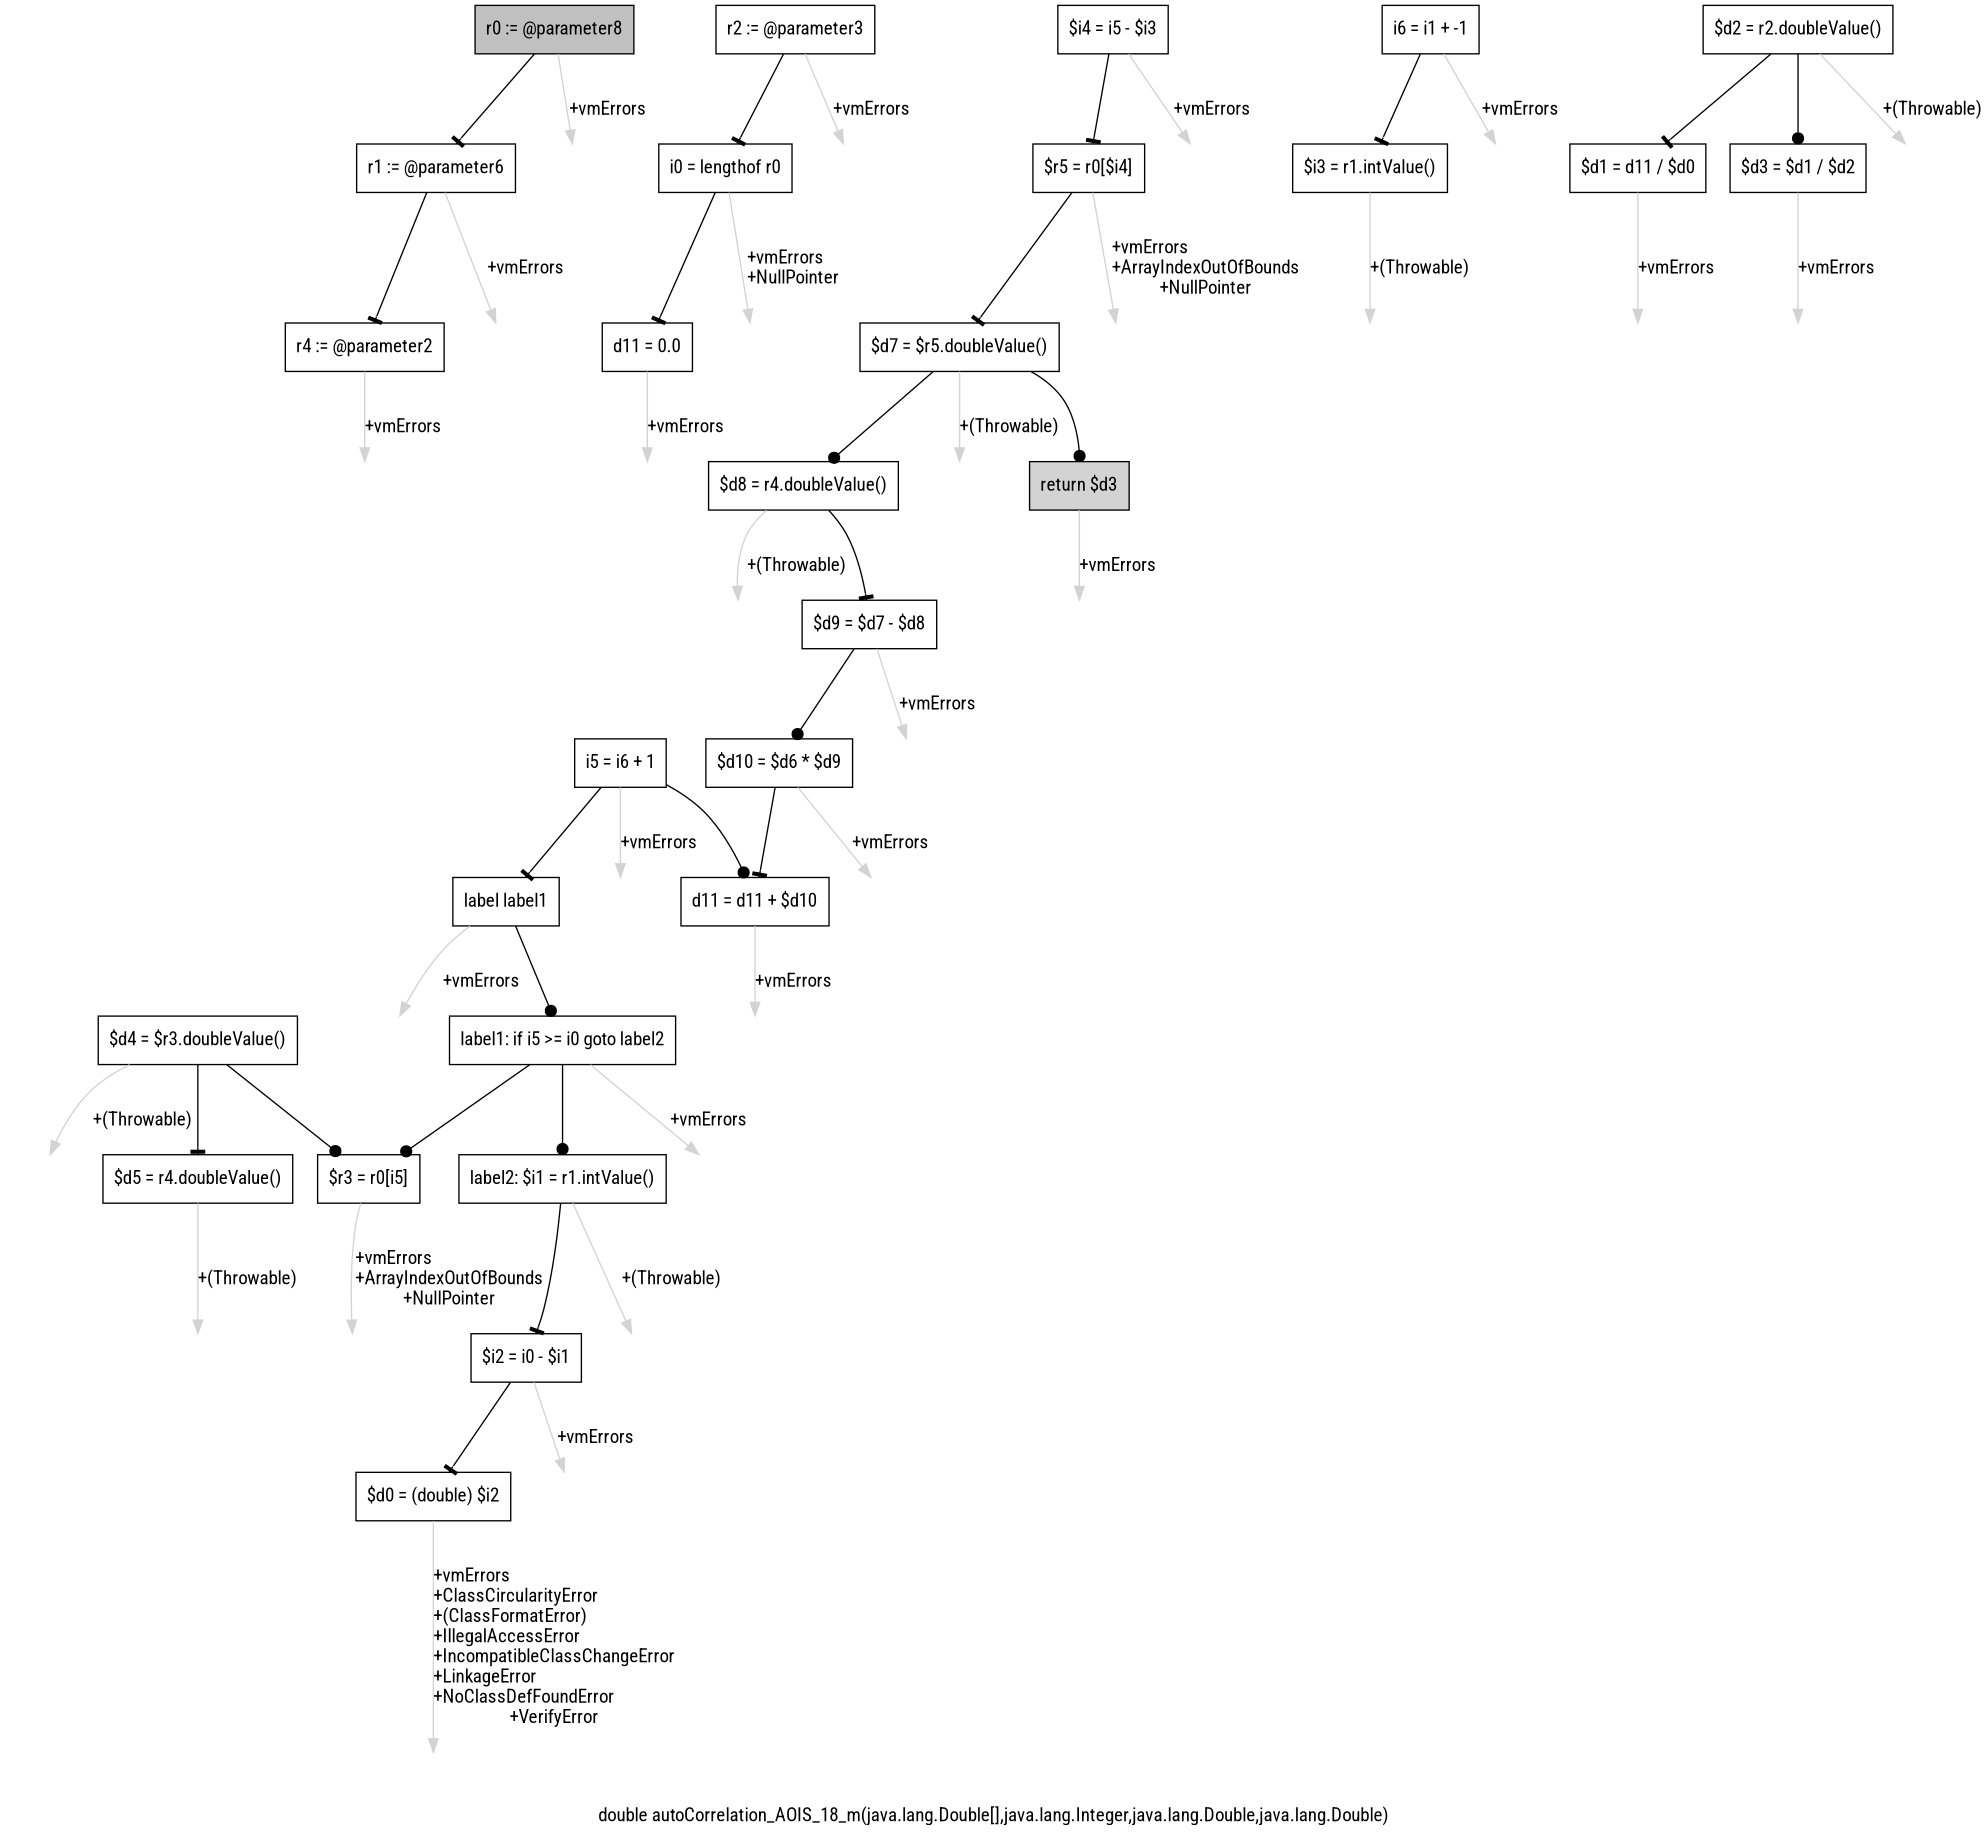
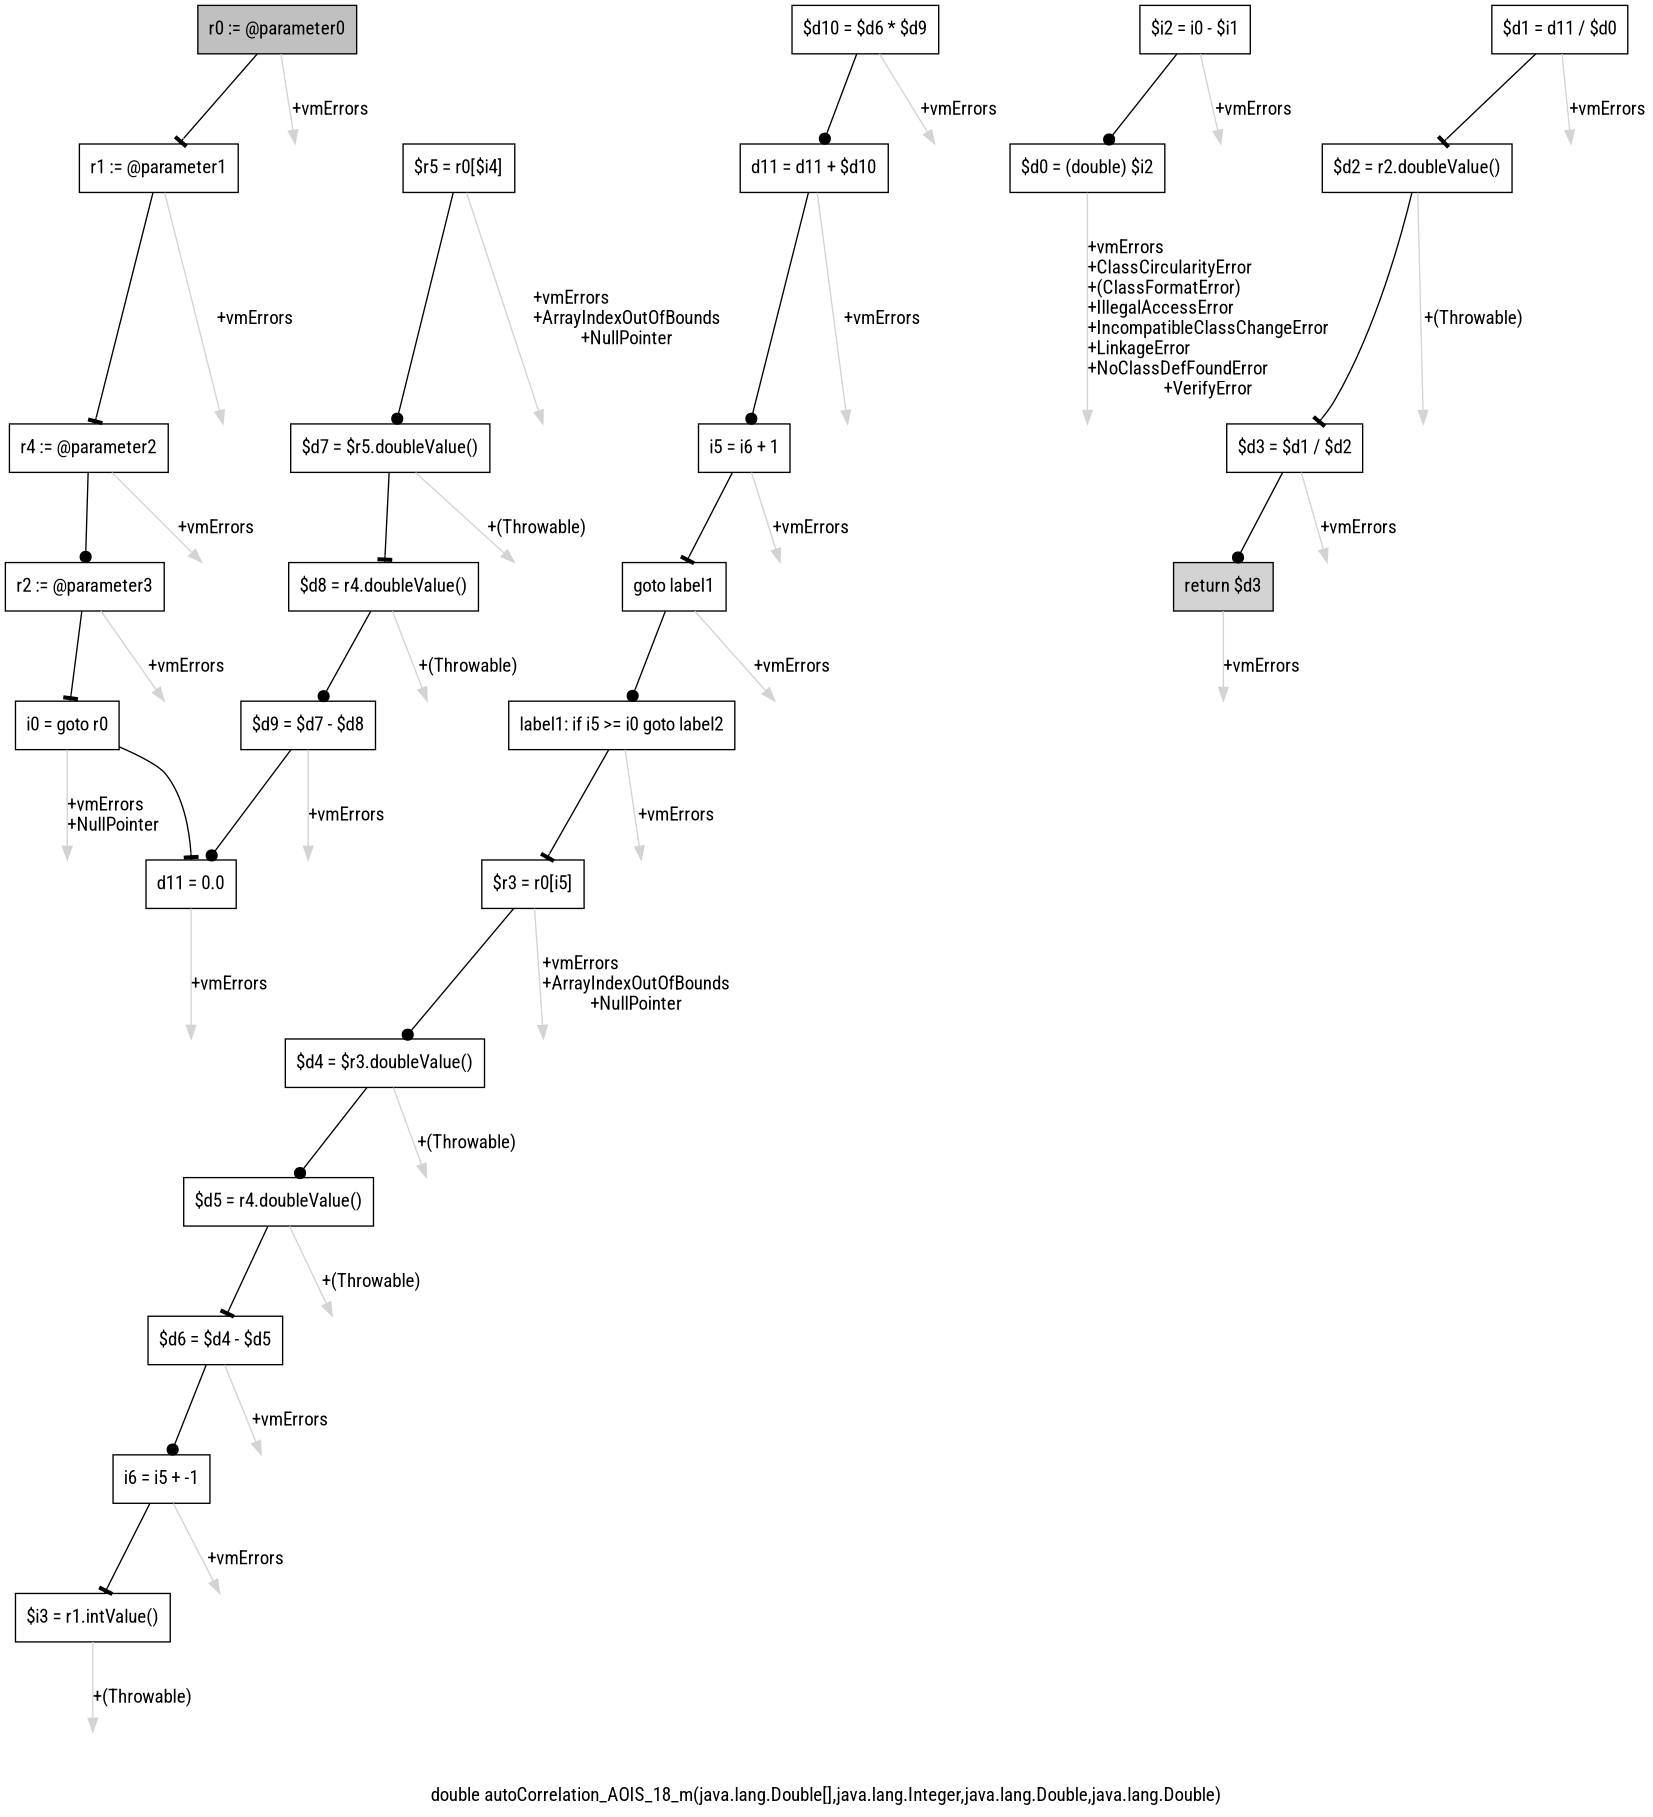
node "r0 := @parameter8": label "r0 := @parameter8" -> "r0 := @parameter0"
node "$i4 = i5 - $i3": removed
node "i6 = i1 + -1": label "i6 = i1 + -1" -> "i6 = i5 + -1"
edge "$d2 = r2.doubleValue()" -> "$d3 = $d1 / $d2": arrowhead dot -> tee
edge "$d2 = r2.doubleValue()" -> "$d1 = d11 / $d0": reversed
node "r1 := @parameter6": label "r1 := @parameter6" -> "r1 := @parameter1"
node "i0 = lengthof r0": label "i0 = lengthof r0" -> "i0 = goto r0"
edge "$r5 = r0[$i4]" -> "$d7 = $r5.doubleValue()": arrowhead tee -> dot
edge "$d7 = $r5.doubleValue()" -> "return $d3": now "$d3 = $d1 / $d2" -> "return $d3"
edge "$d7 = $r5.doubleValue()" -> "$d8 = r4.doubleValue()": arrowhead dot -> tee
edge "r4 := @parameter2" -> "r2 := @parameter3": added
edge "$d8 = r4.doubleValue()" -> "$d9 = $d7 - $d8": arrowhead tee -> dot
edge "$d9 = $d7 - $d8" -> "$d10 = $d6 * $d9": now "$d9 = $d7 - $d8" -> "d11 = 0.0"
edge "i5 = i6 + 1" -> "d11 = d11 + $d10": reversed
edge "$d10 = $d6 * $d9" -> "d11 = d11 + $d10": arrowhead tee -> dot
node "label label1": label "label label1" -> "goto label1"
edge "$d4 = $r3.doubleValue()" -> "$d5 = r4.doubleValue()": arrowhead tee -> dot
edge "$d4 = $r3.doubleValue()" -> "$r3 = r0[i5]": reversed
edge "label1: if i5 >= i0 goto label2" -> "$r3 = r0[i5]": arrowhead dot -> tee
node "label2: $i1 = r1.intValue()": removed
node "$d6 = $d4 - $d5": added
edge "$i2 = i0 - $i1" -> "$d0 = (double) $i2": arrowhead tee -> dot
